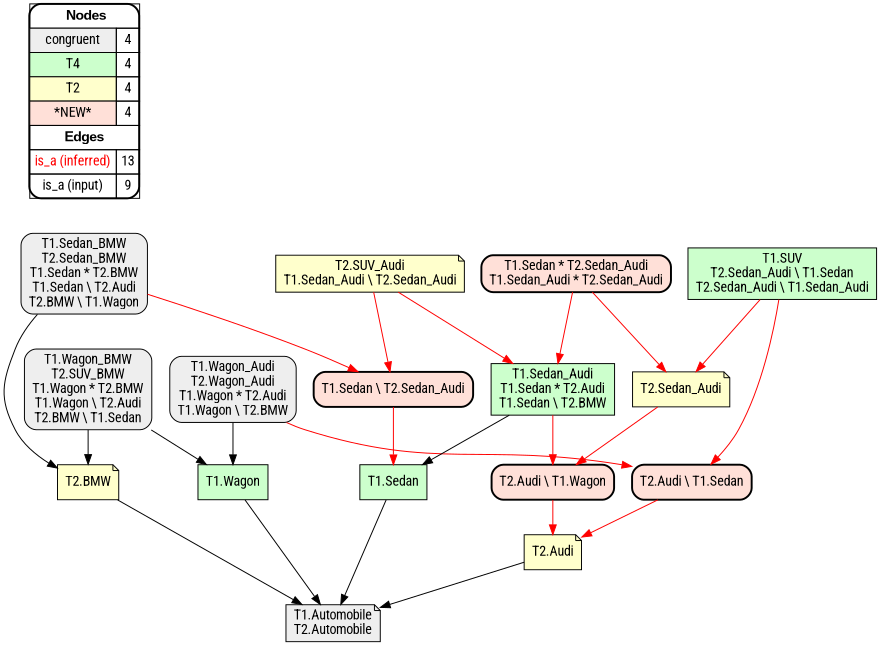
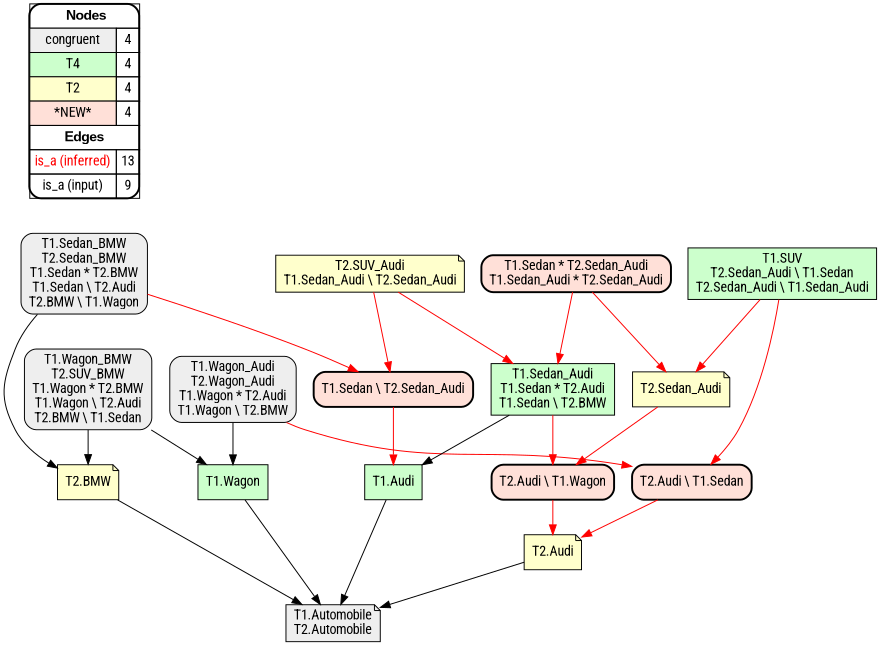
node "T1.Sedan": label "T1.Sedan" -> "T1.Audi"
